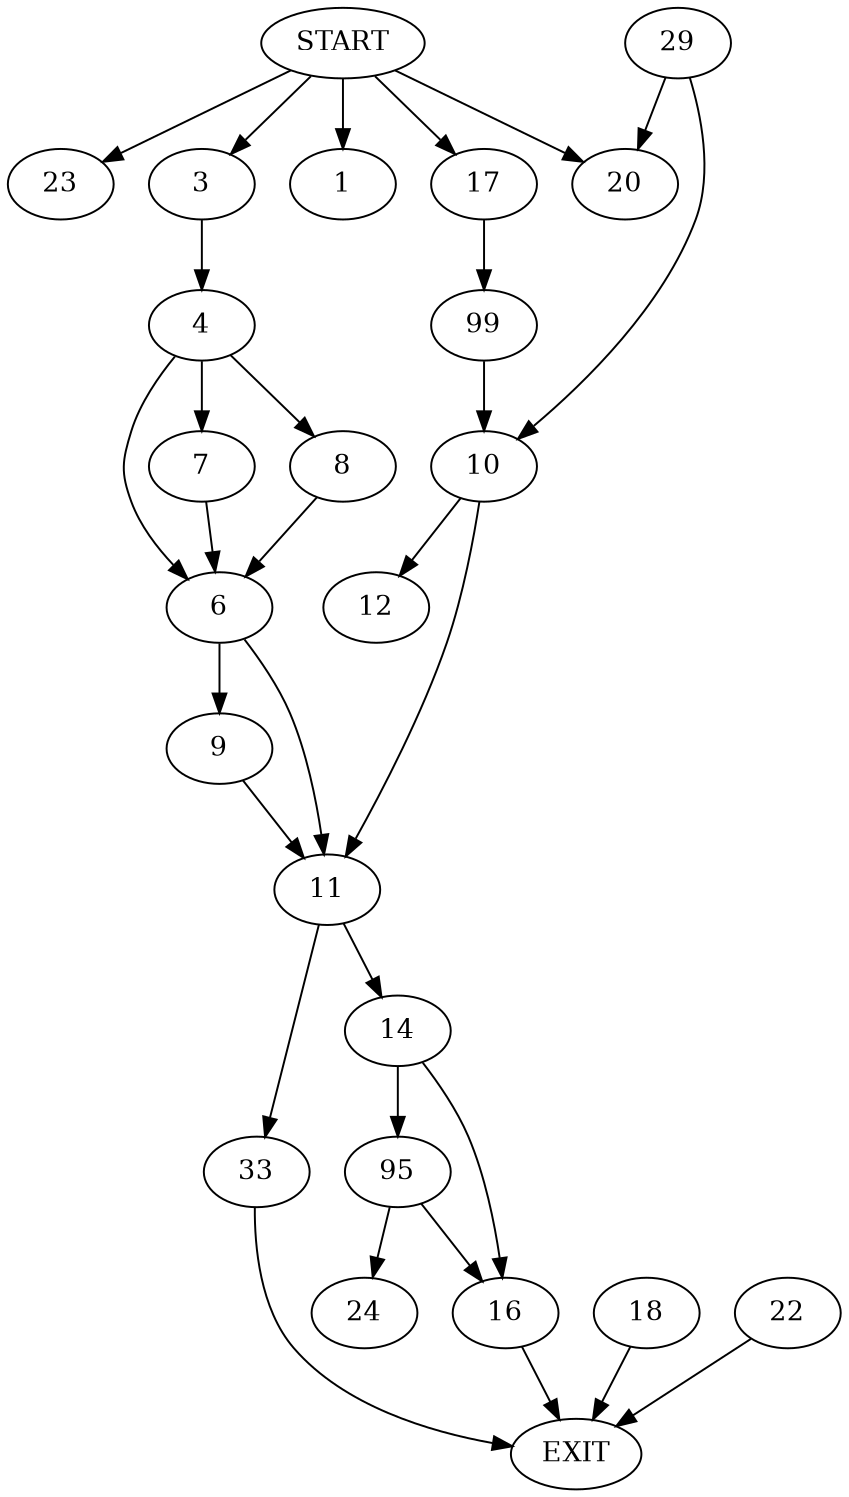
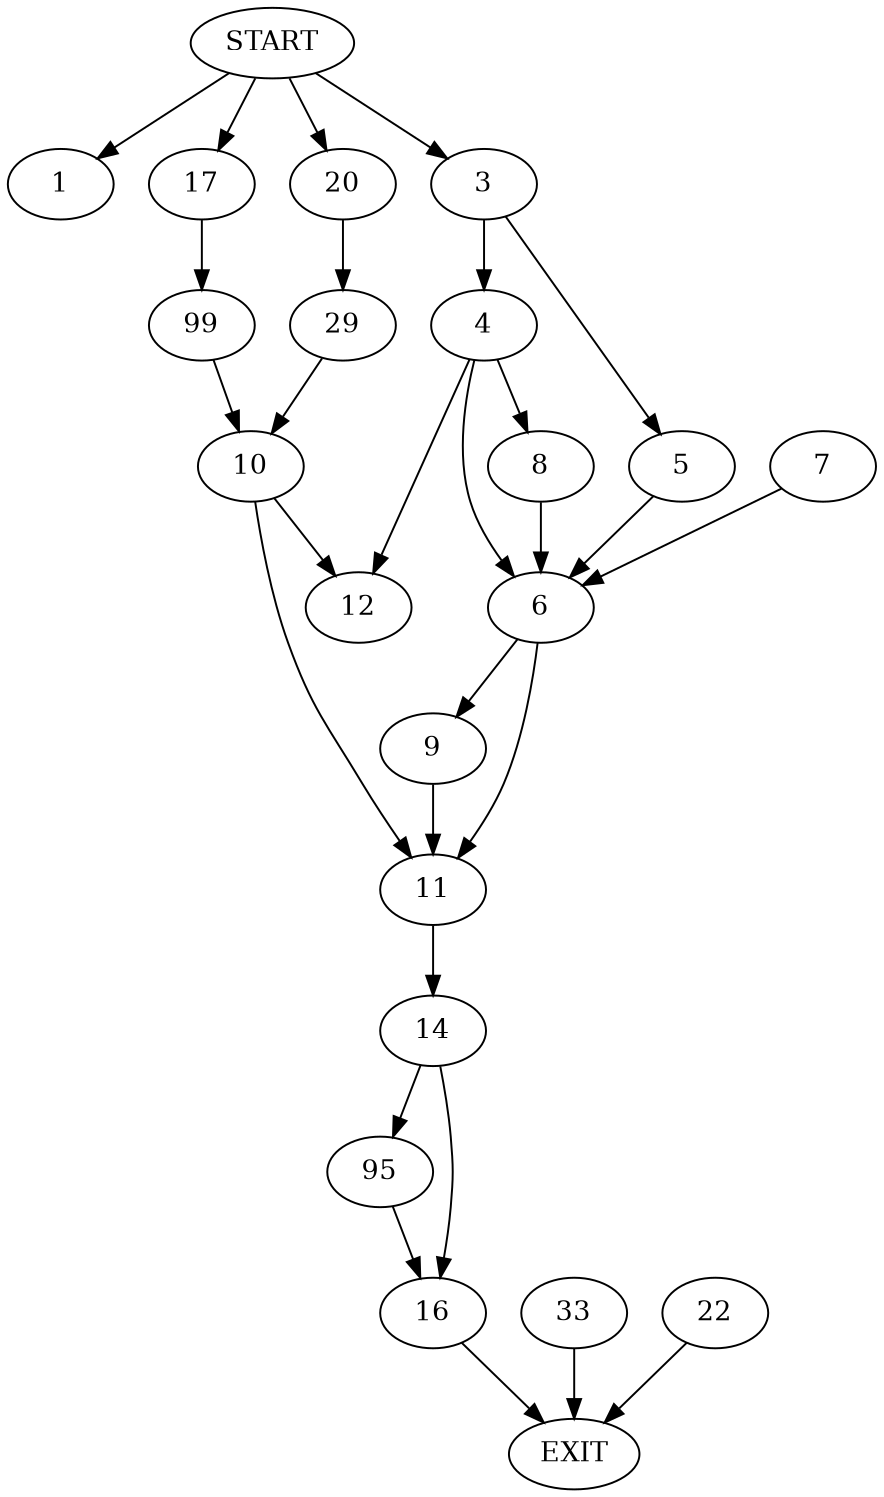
edge "29" -> "20": reversed
node "23": removed
edge "4" -> "7": now "4" -> "12"
node "5": added
edge "11" -> "33": removed
node "24": removed
node "18": removed
